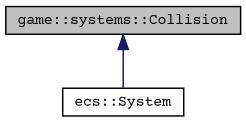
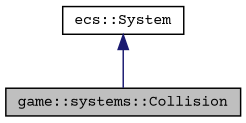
edge "ecs::System" -> "game::systems::Collision": reversed
